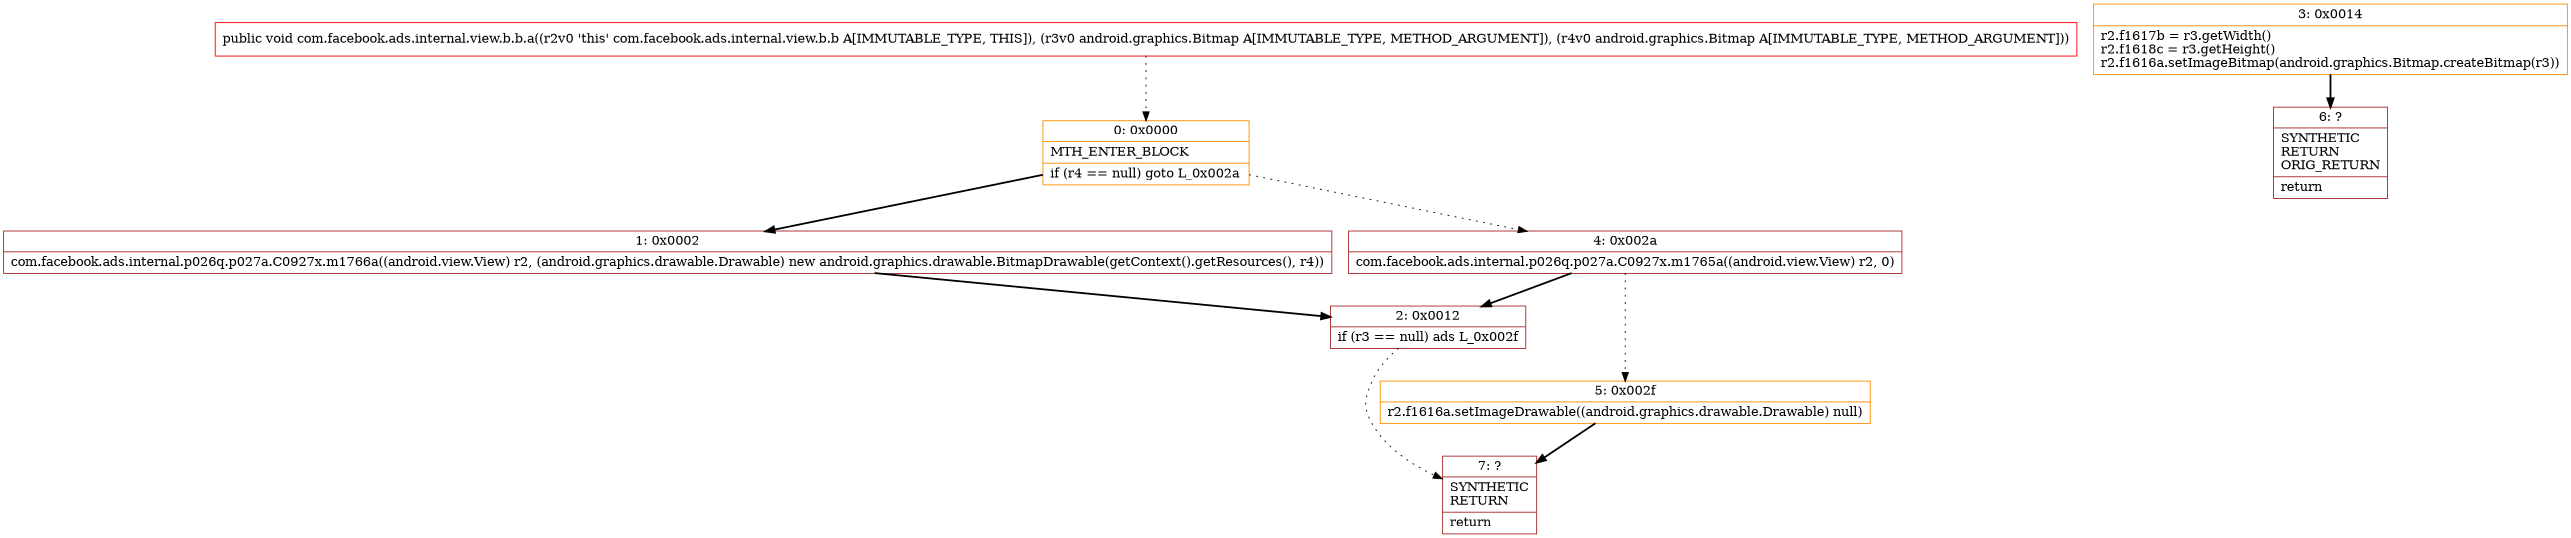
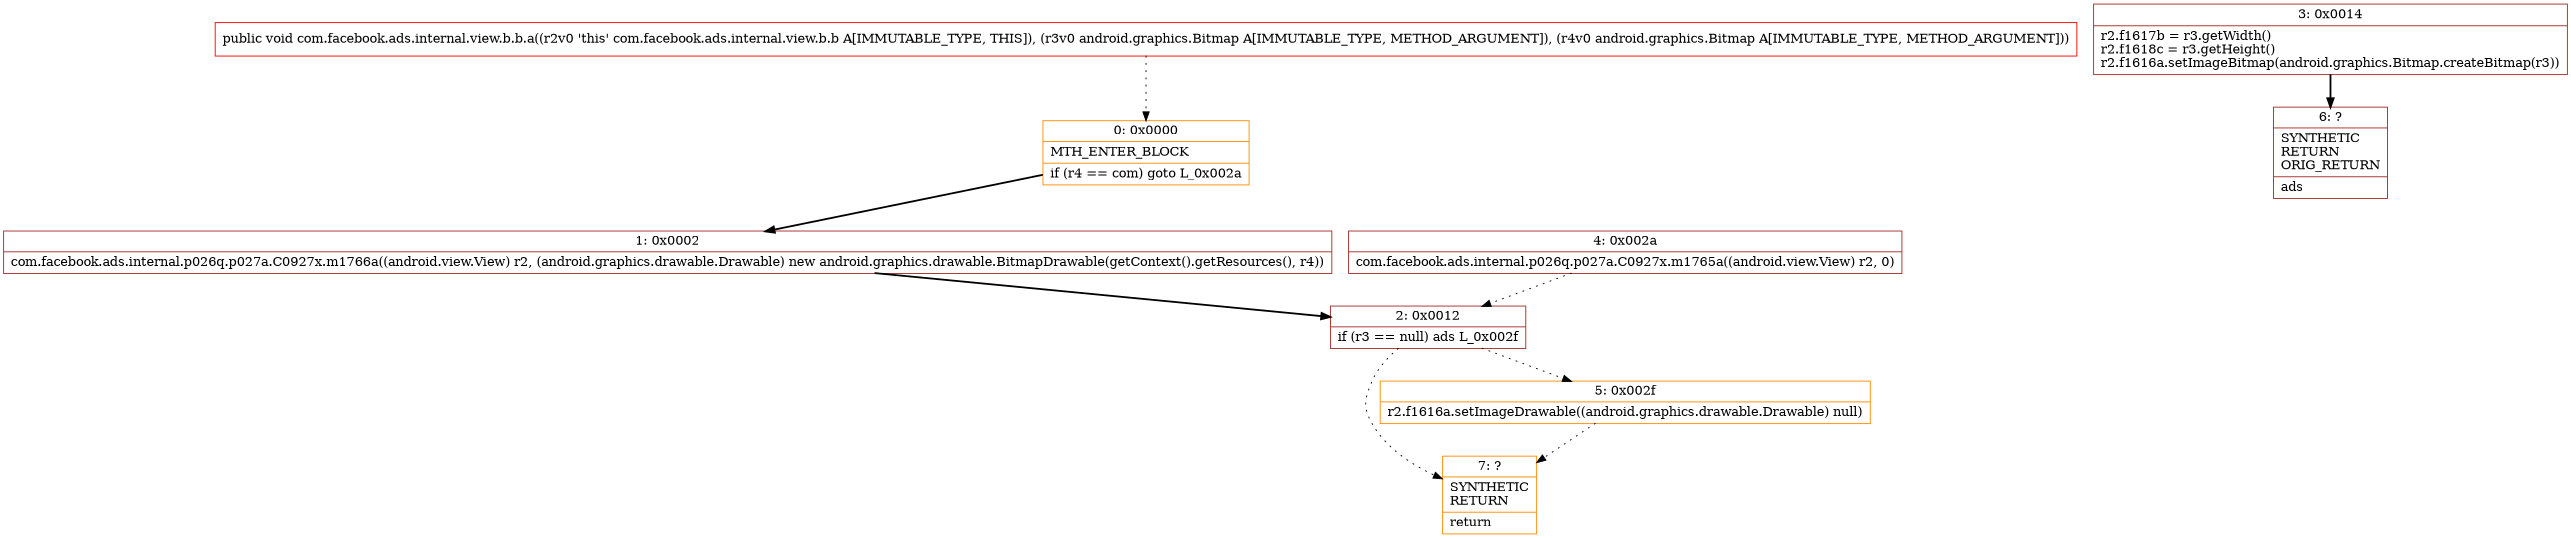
node "3: 0x0014": color darkorange -> brown
node "0: 0x0000": text "if (r4 == null) goto L_0x002a" -> "if (r4 == com) goto L_0x002a"
node "6: ?": text "return" -> "ads"
edge "0: 0x0000" -> "4: 0x002a": removed
edge "4: 0x002a" -> "2: 0x0012": style bold -> dotted
edge "4: 0x002a" -> "5: 0x002f": now "2: 0x0012" -> "5: 0x002f"
edge "5: 0x002f" -> "7: ?": style bold -> dotted
node "7: ?": color brown -> darkorange
